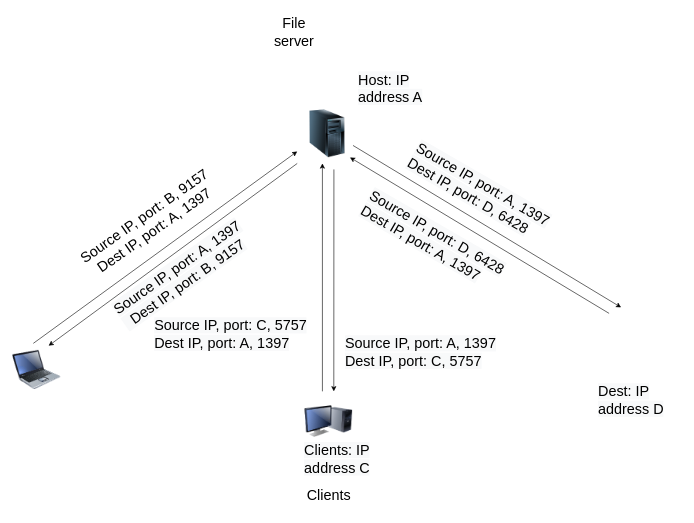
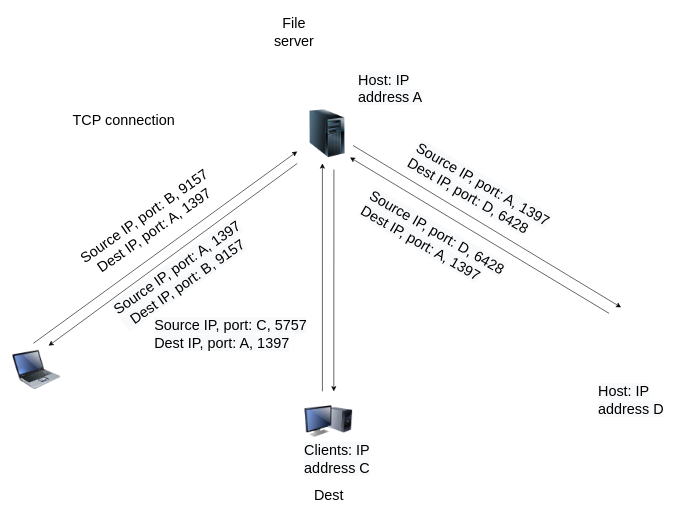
node "TCP connection": added
node "Source IP, port: A, 1397Dest IP, port: C, 5757": removed
node "Dest: IPaddress D": label "Dest: IPaddress D" -> "Host: IPaddress D"
node "Clients": label "Clients" -> "Dest"
